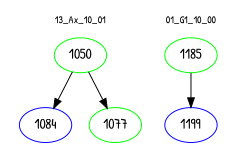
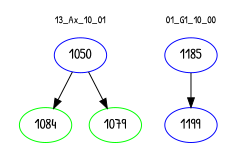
node "1050": color green -> blue
node "1185": color green -> blue
node "1084": color blue -> green
node "1077": label "1077" -> "1079"
